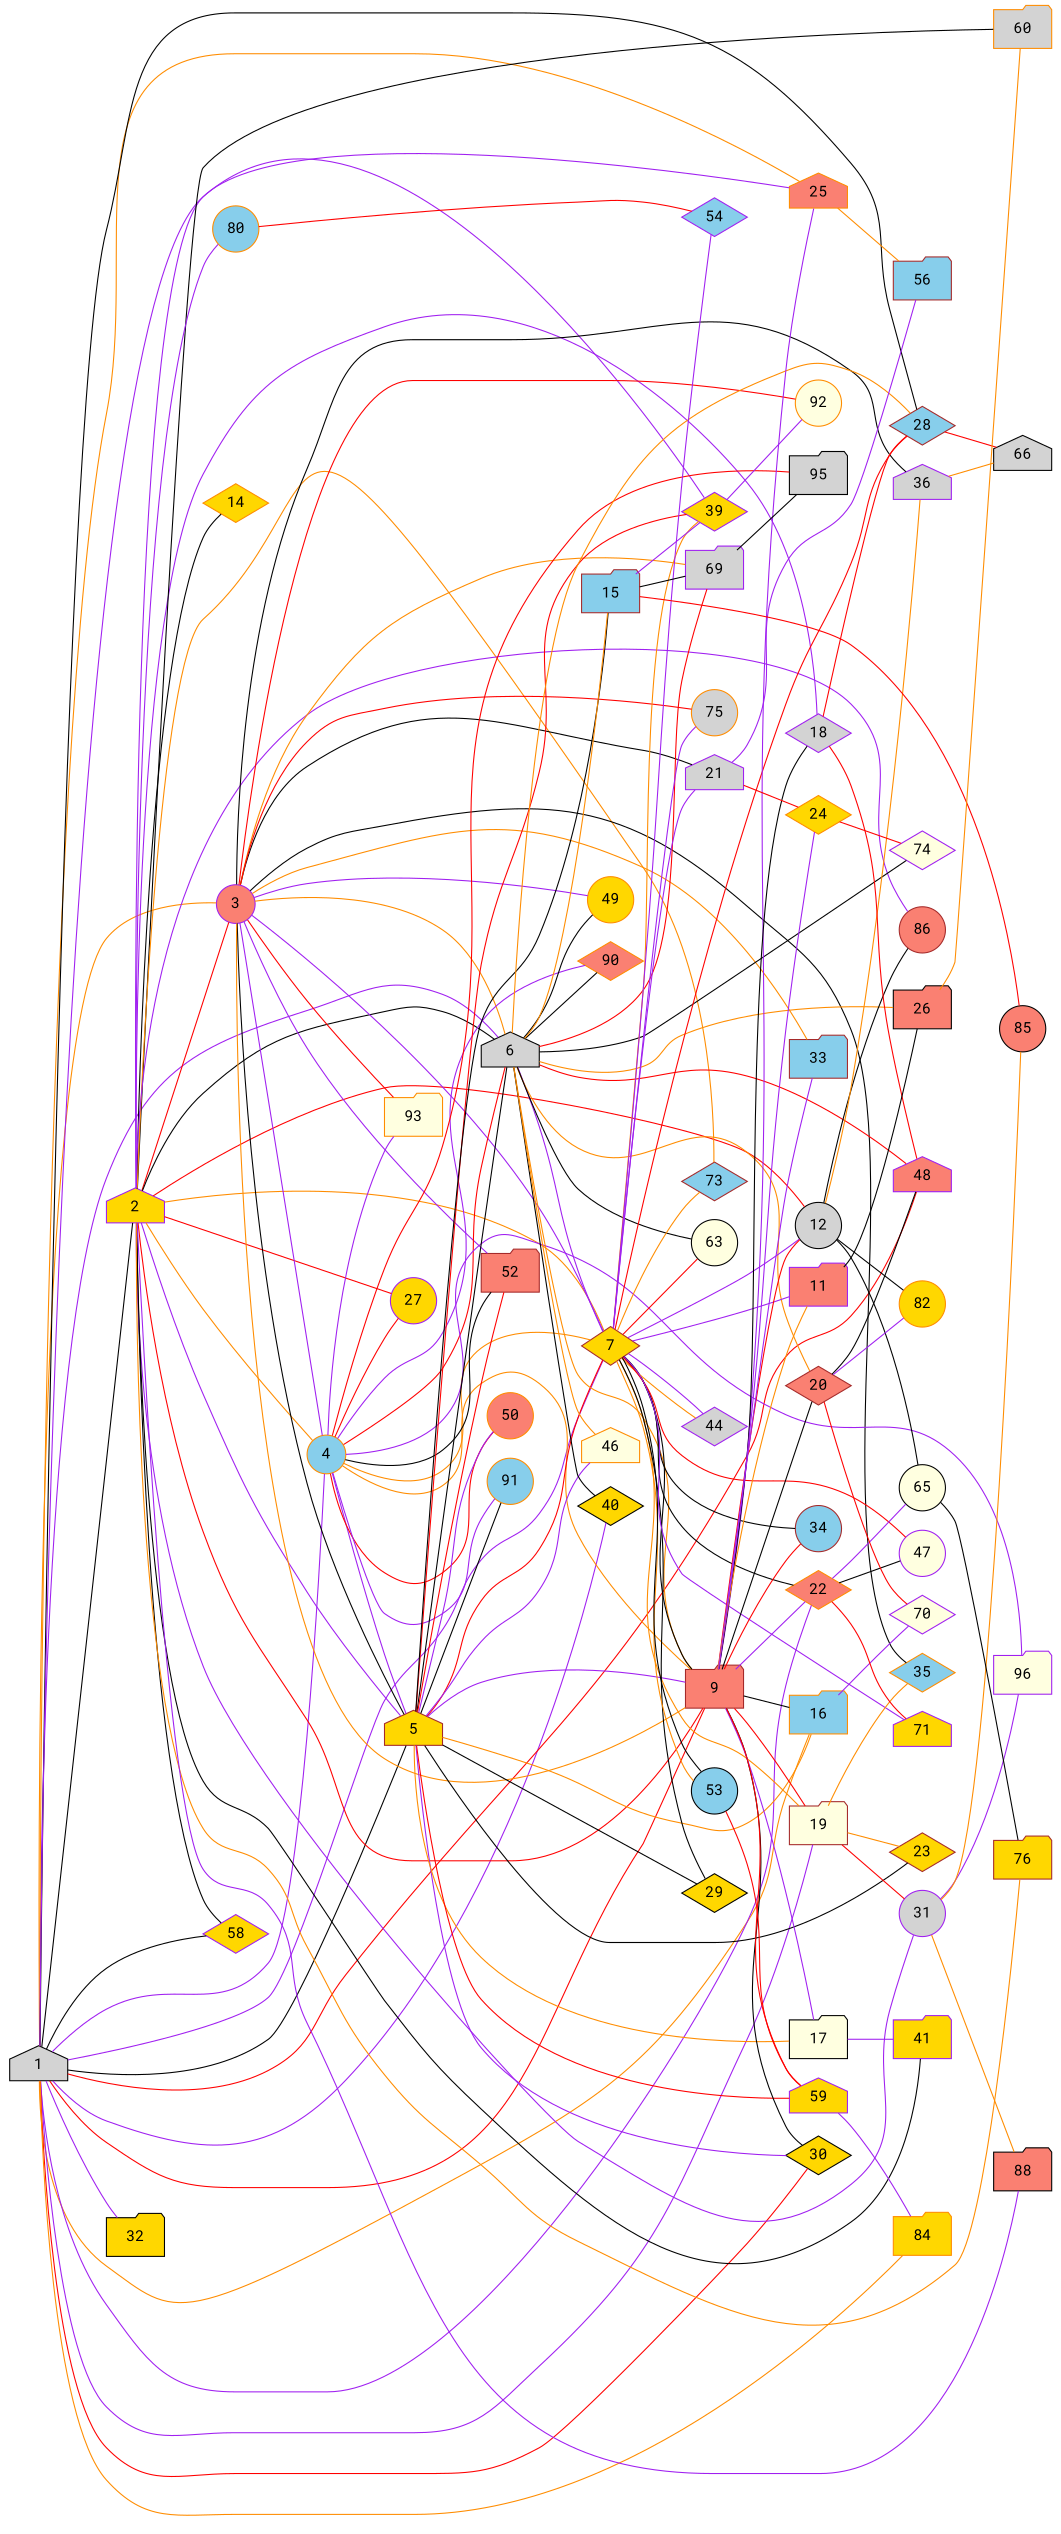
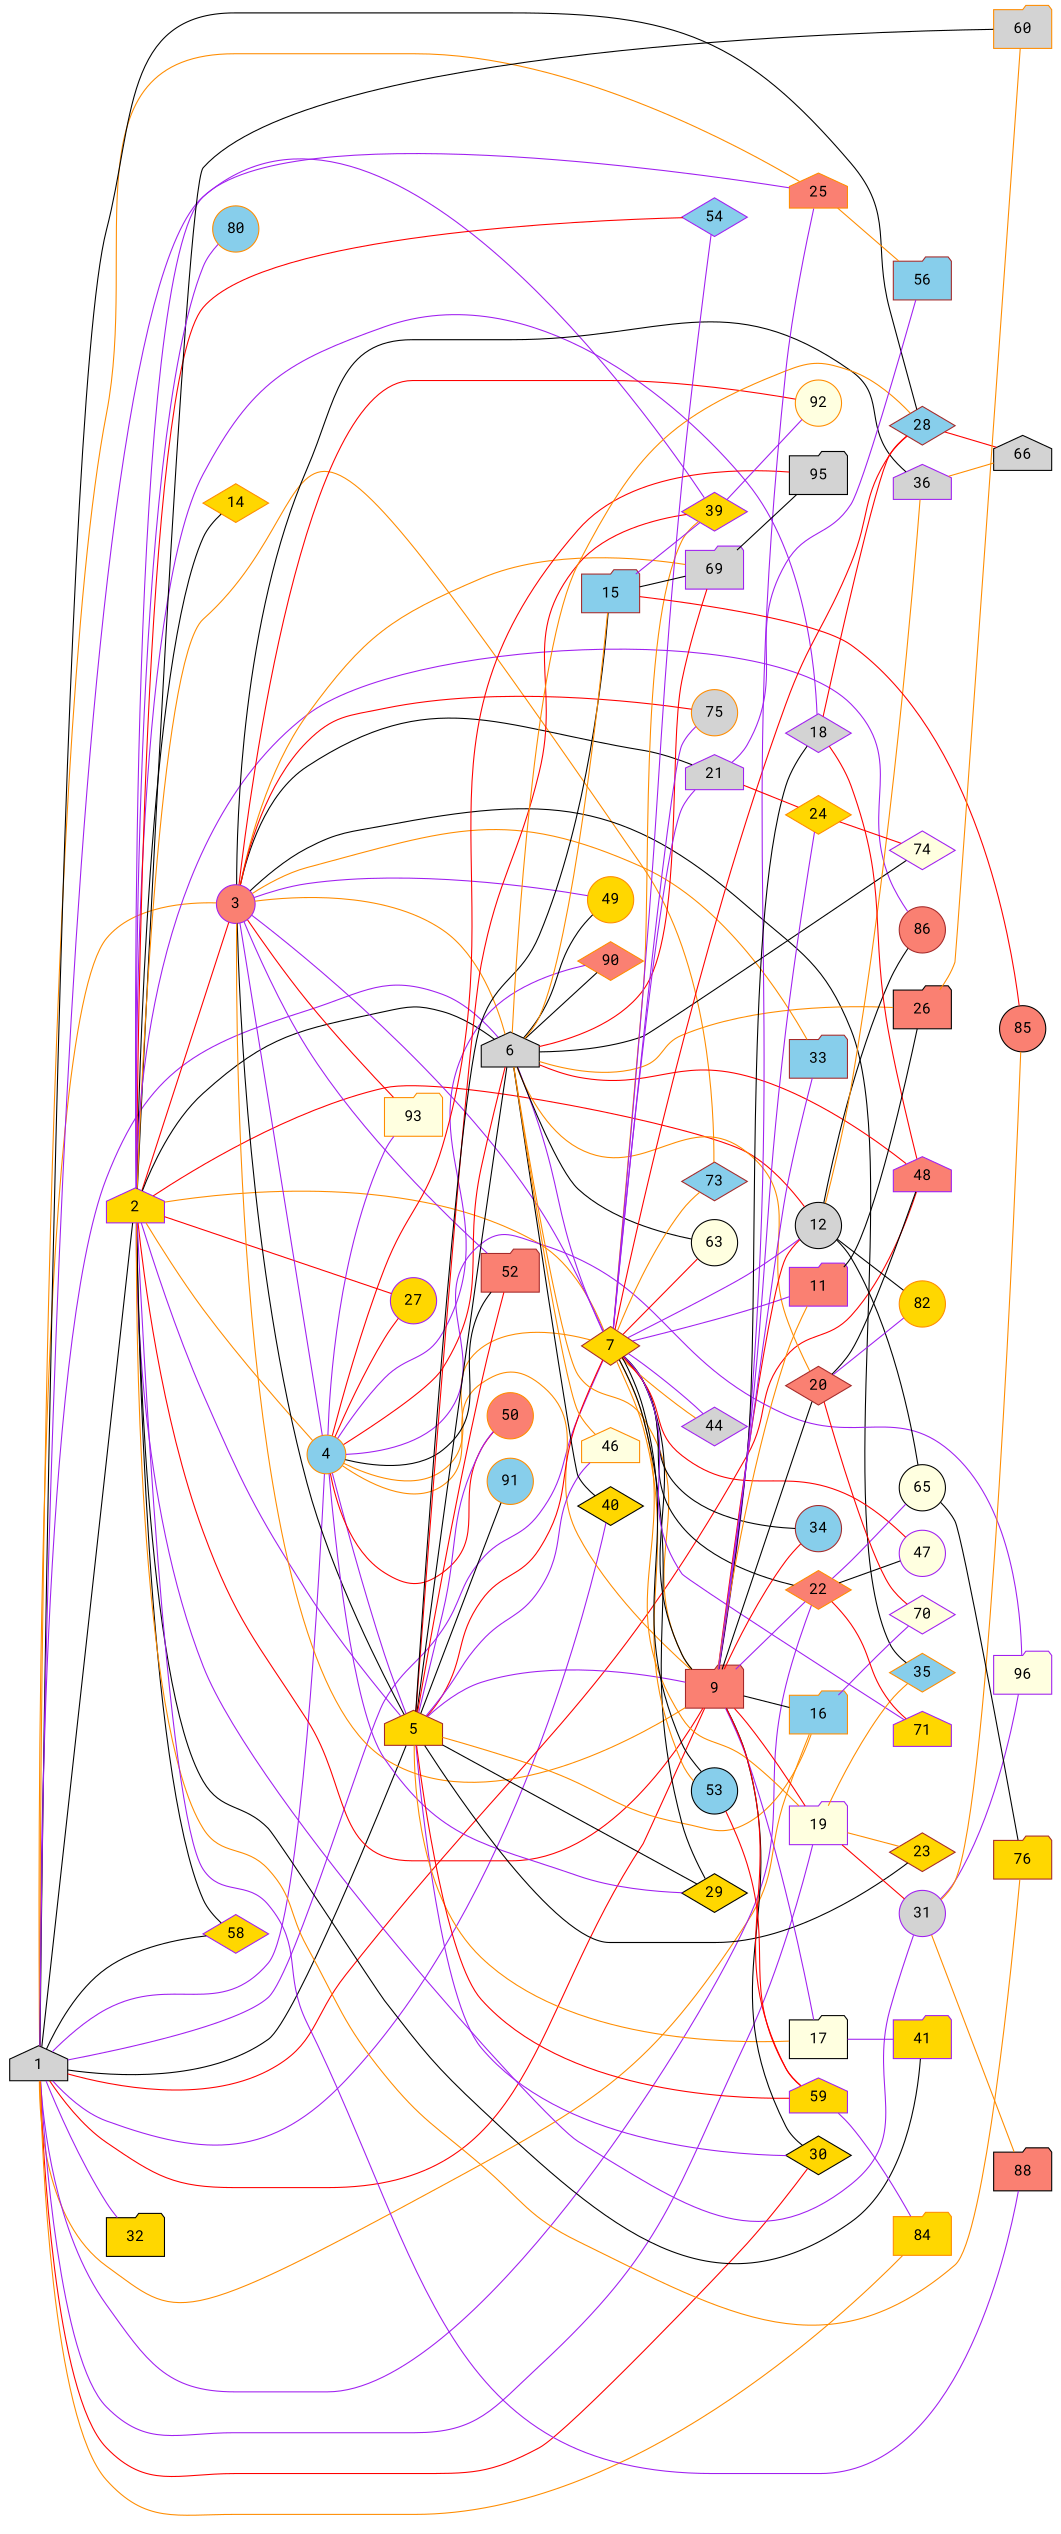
edge "54" -- "80": now "54" -- "2"
edge "4" -- "91": now "4" -- "29"
node "19": color brown -> purple
